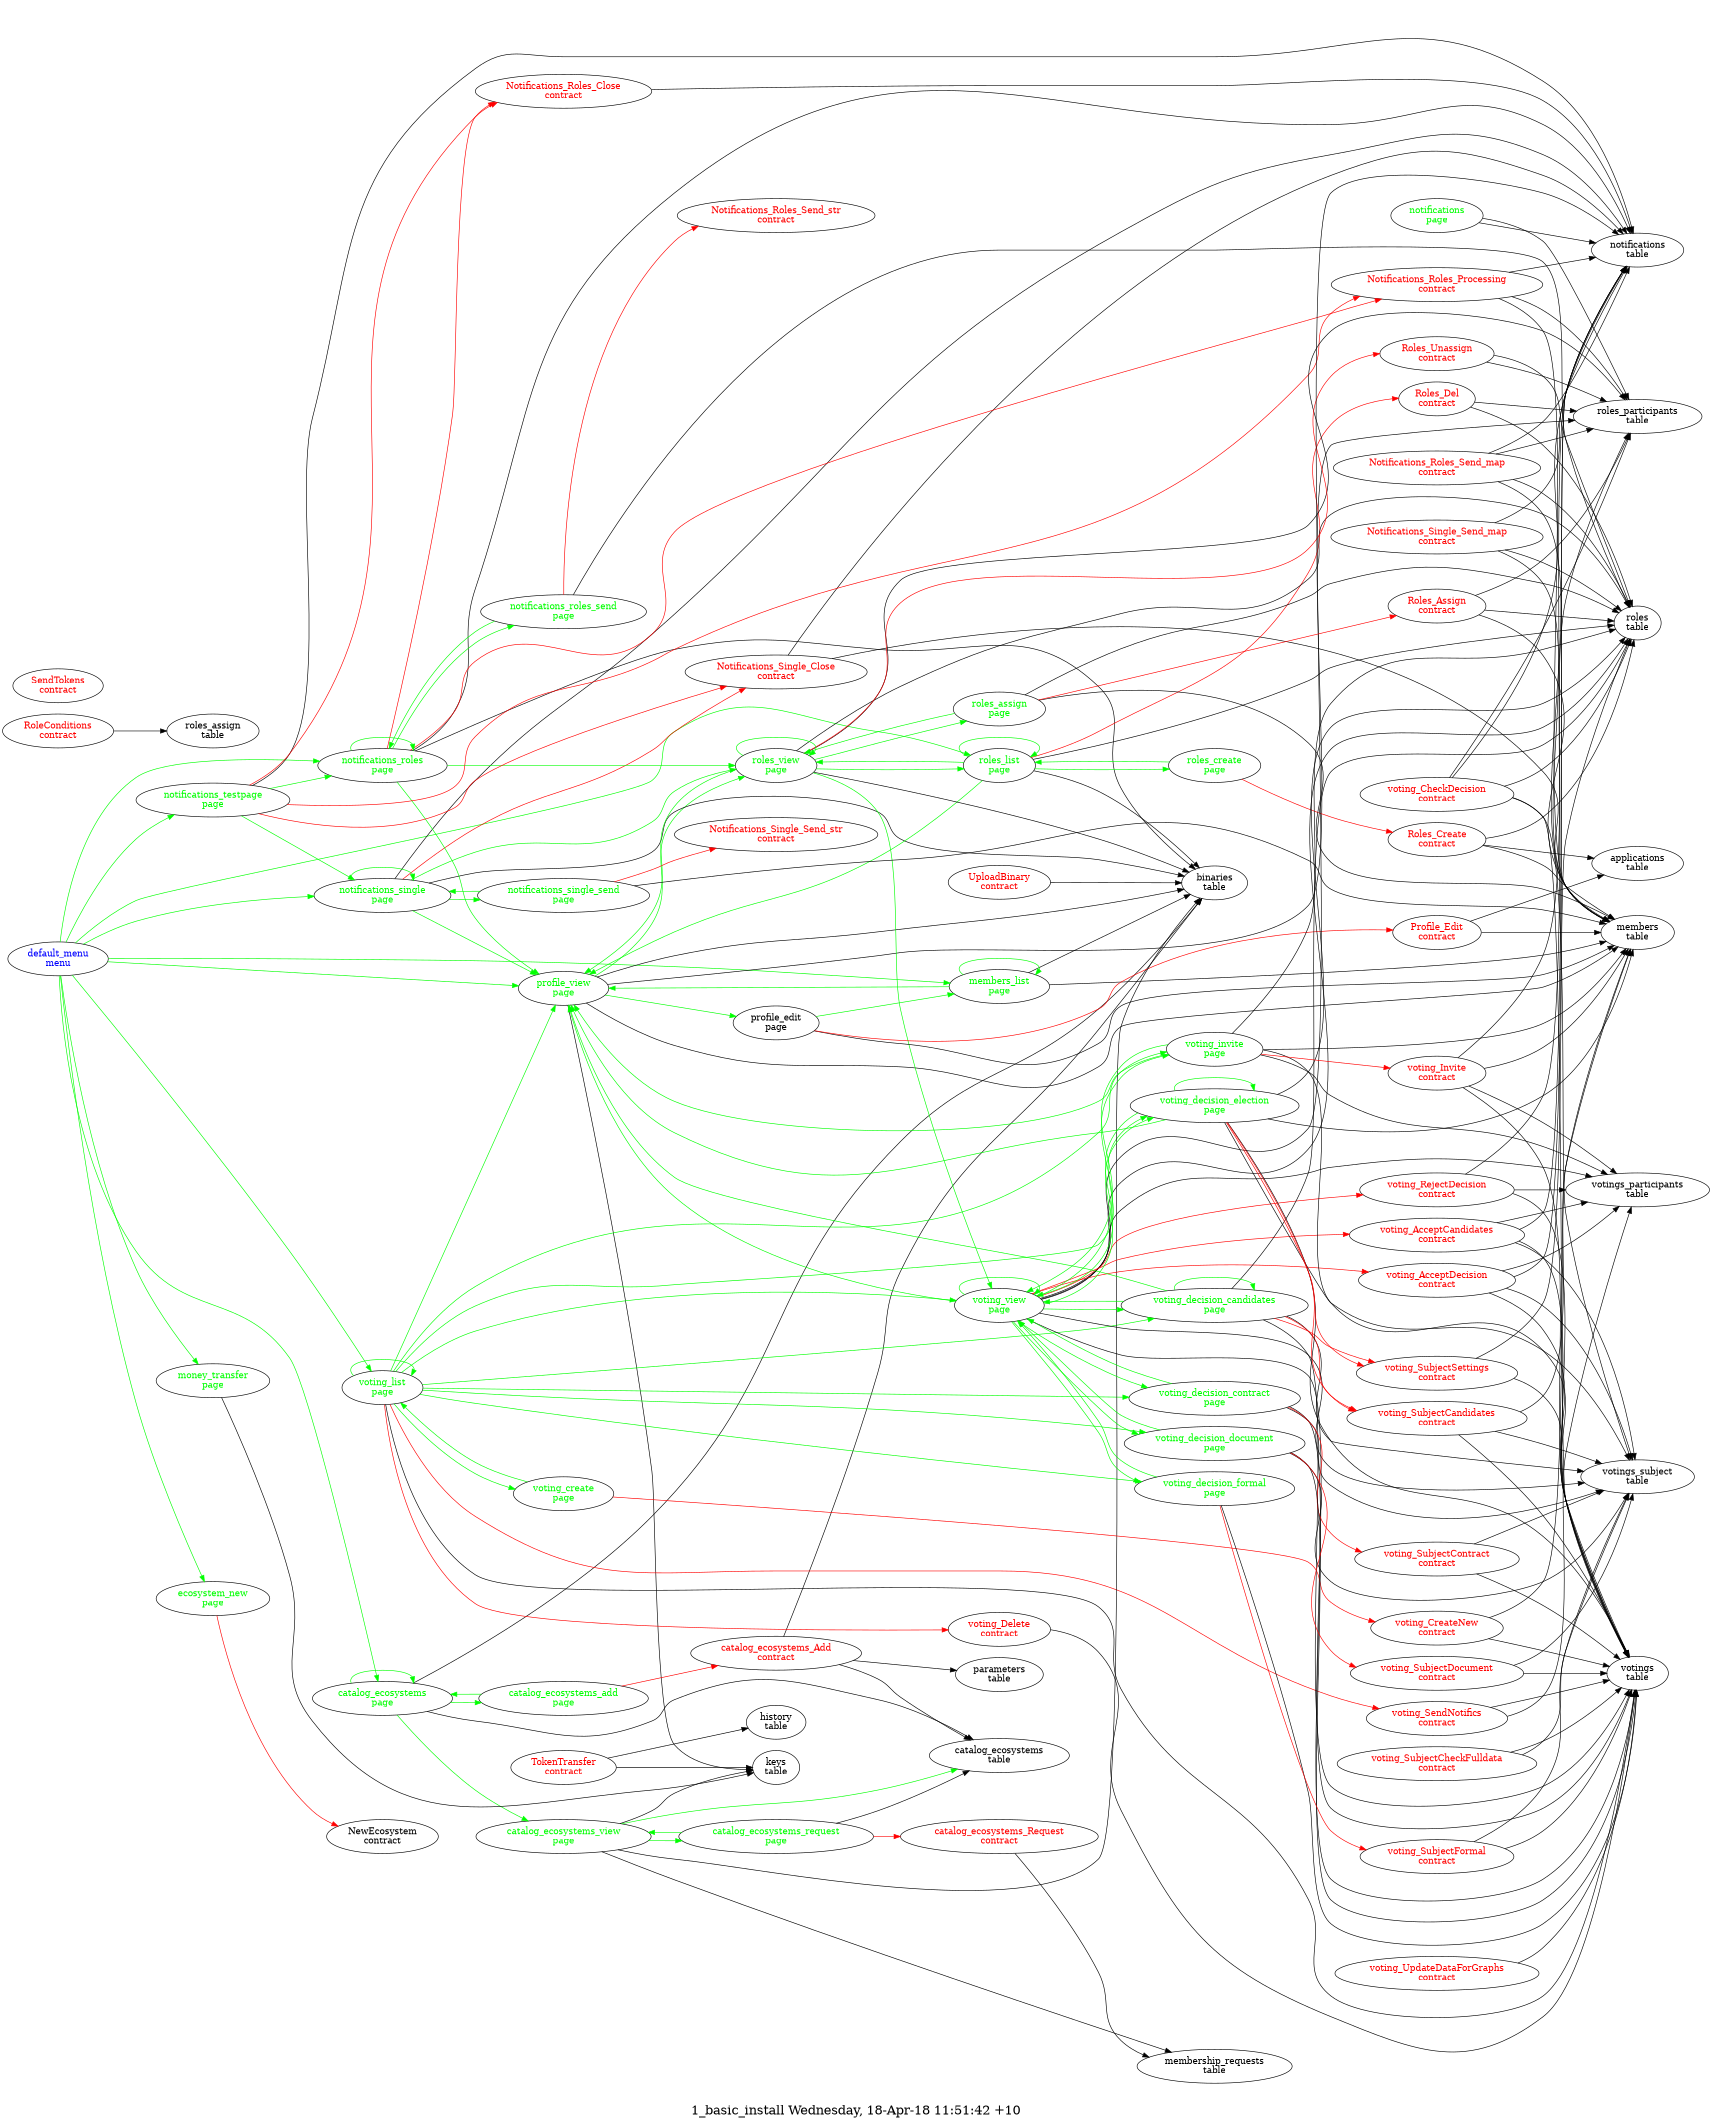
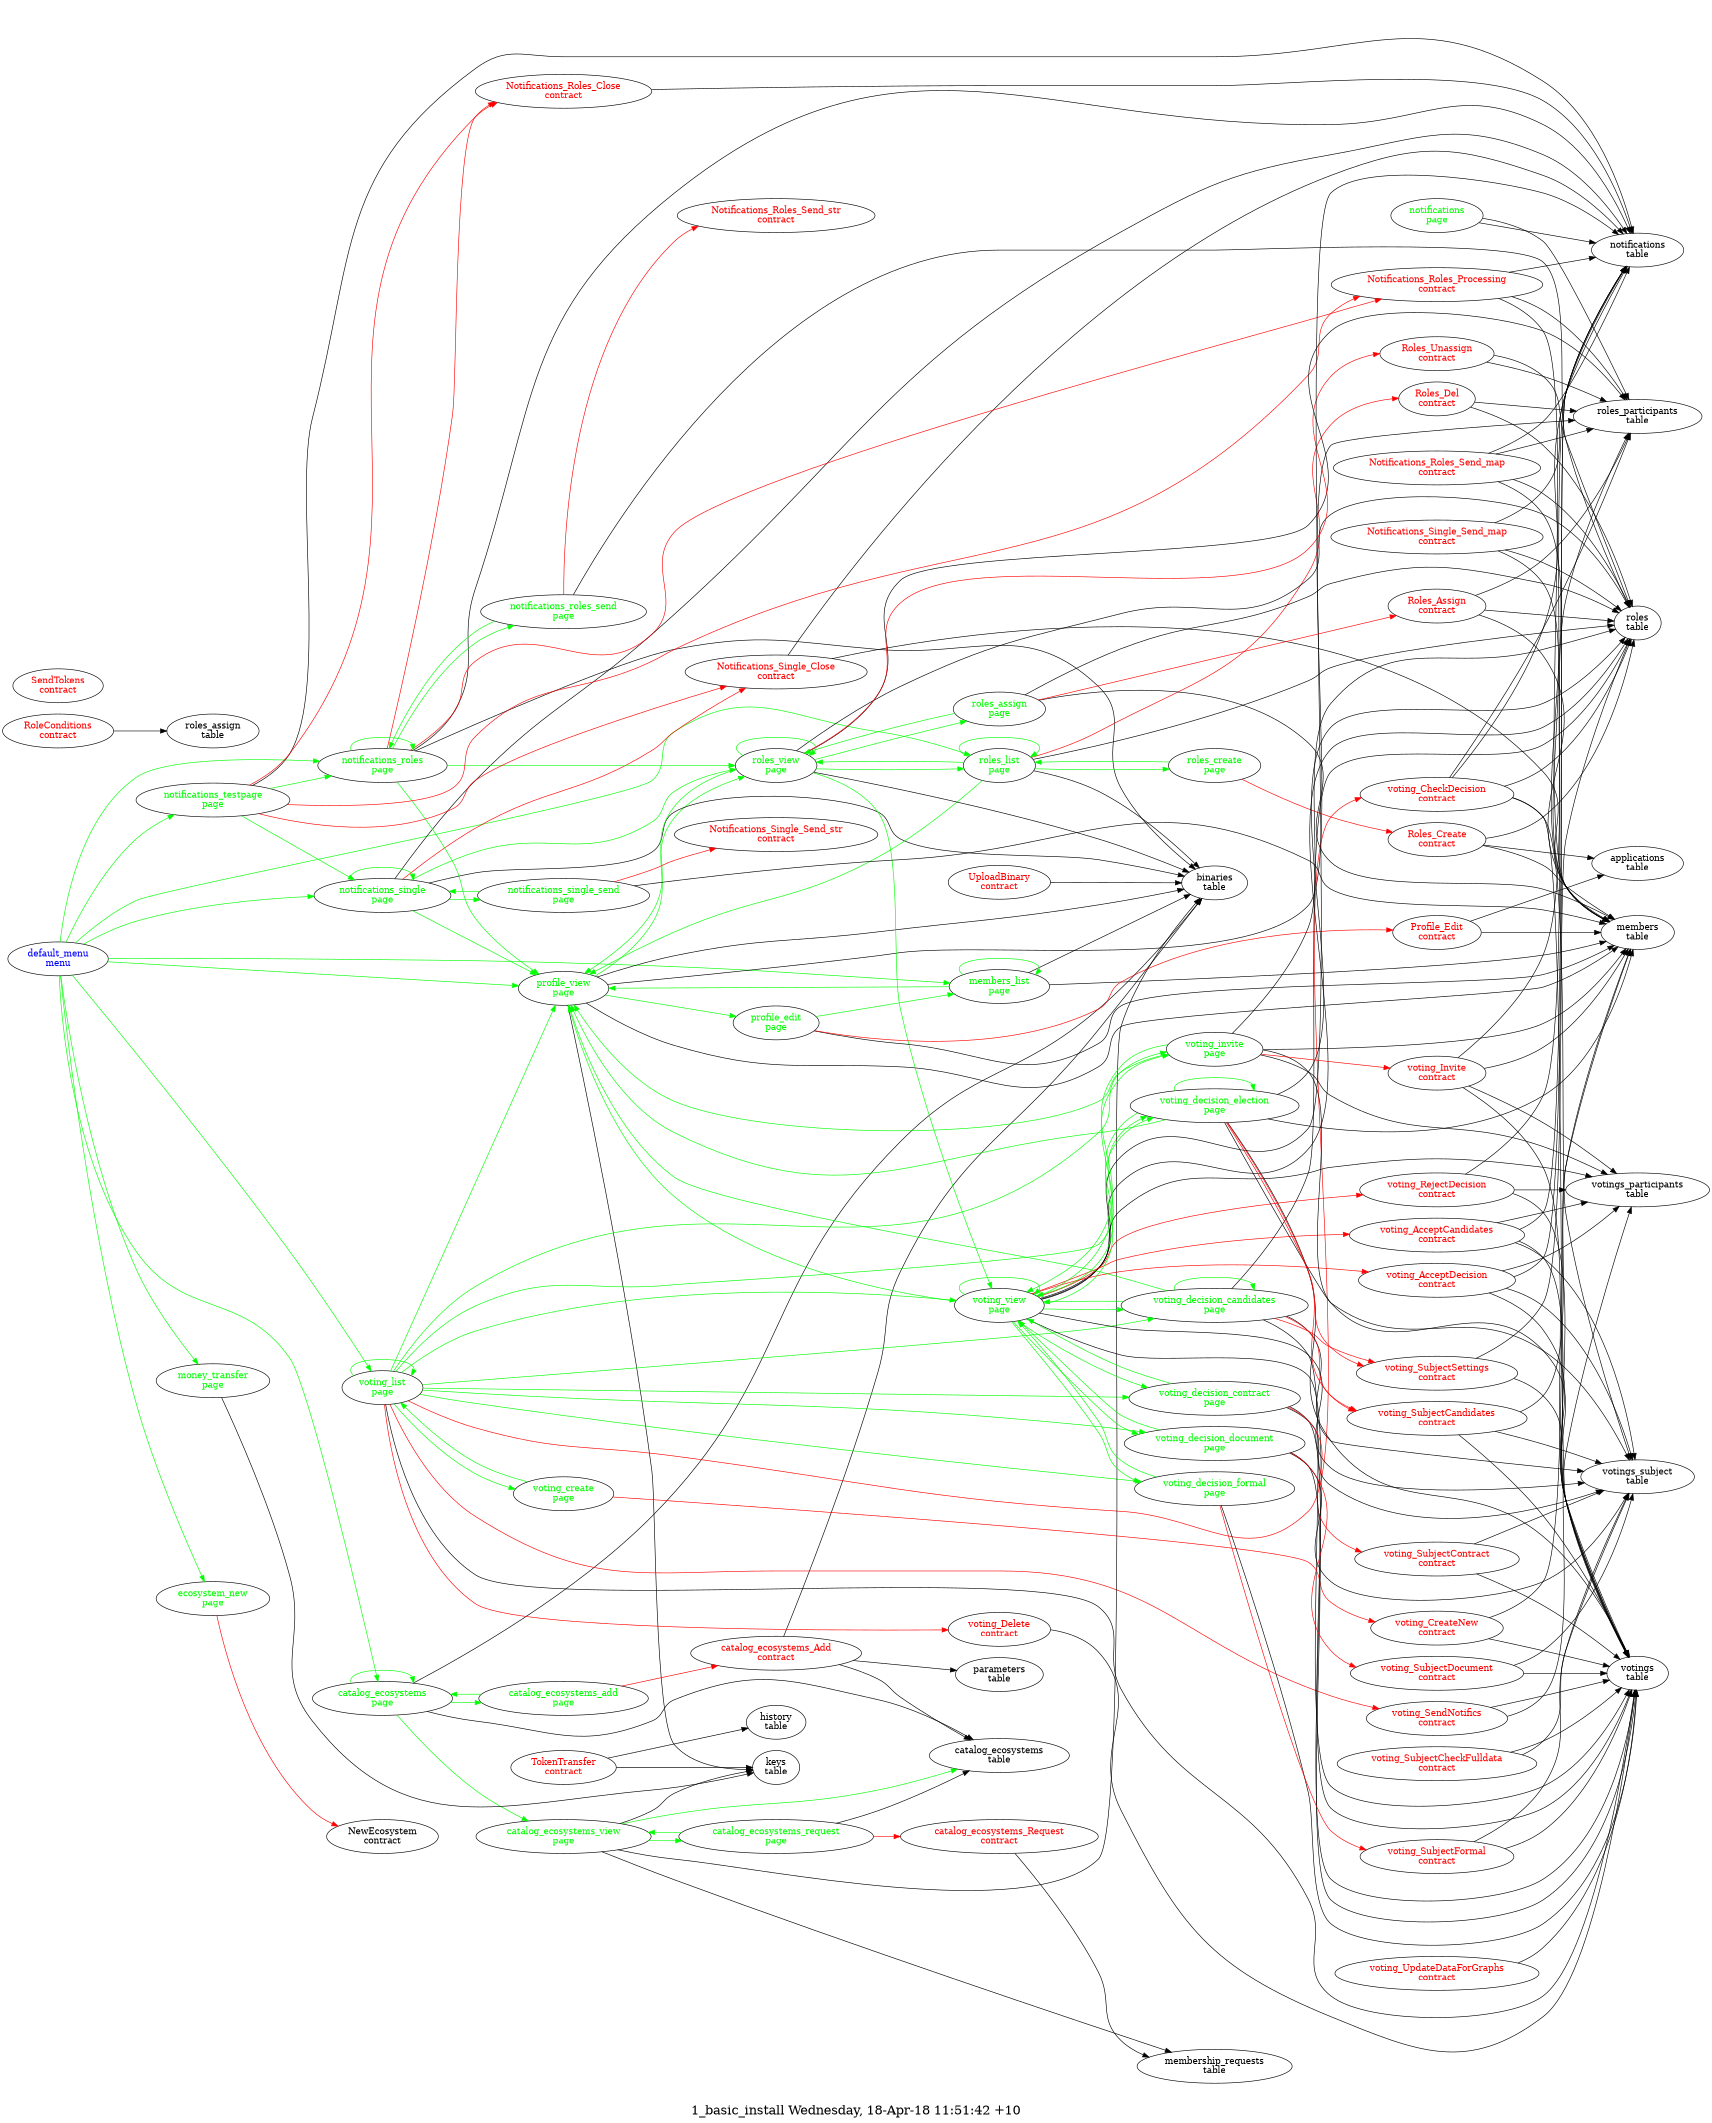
node "profile_edit page": fontcolor black -> green
edge "voting_list page" -> "voting_CheckDecision contract": added
